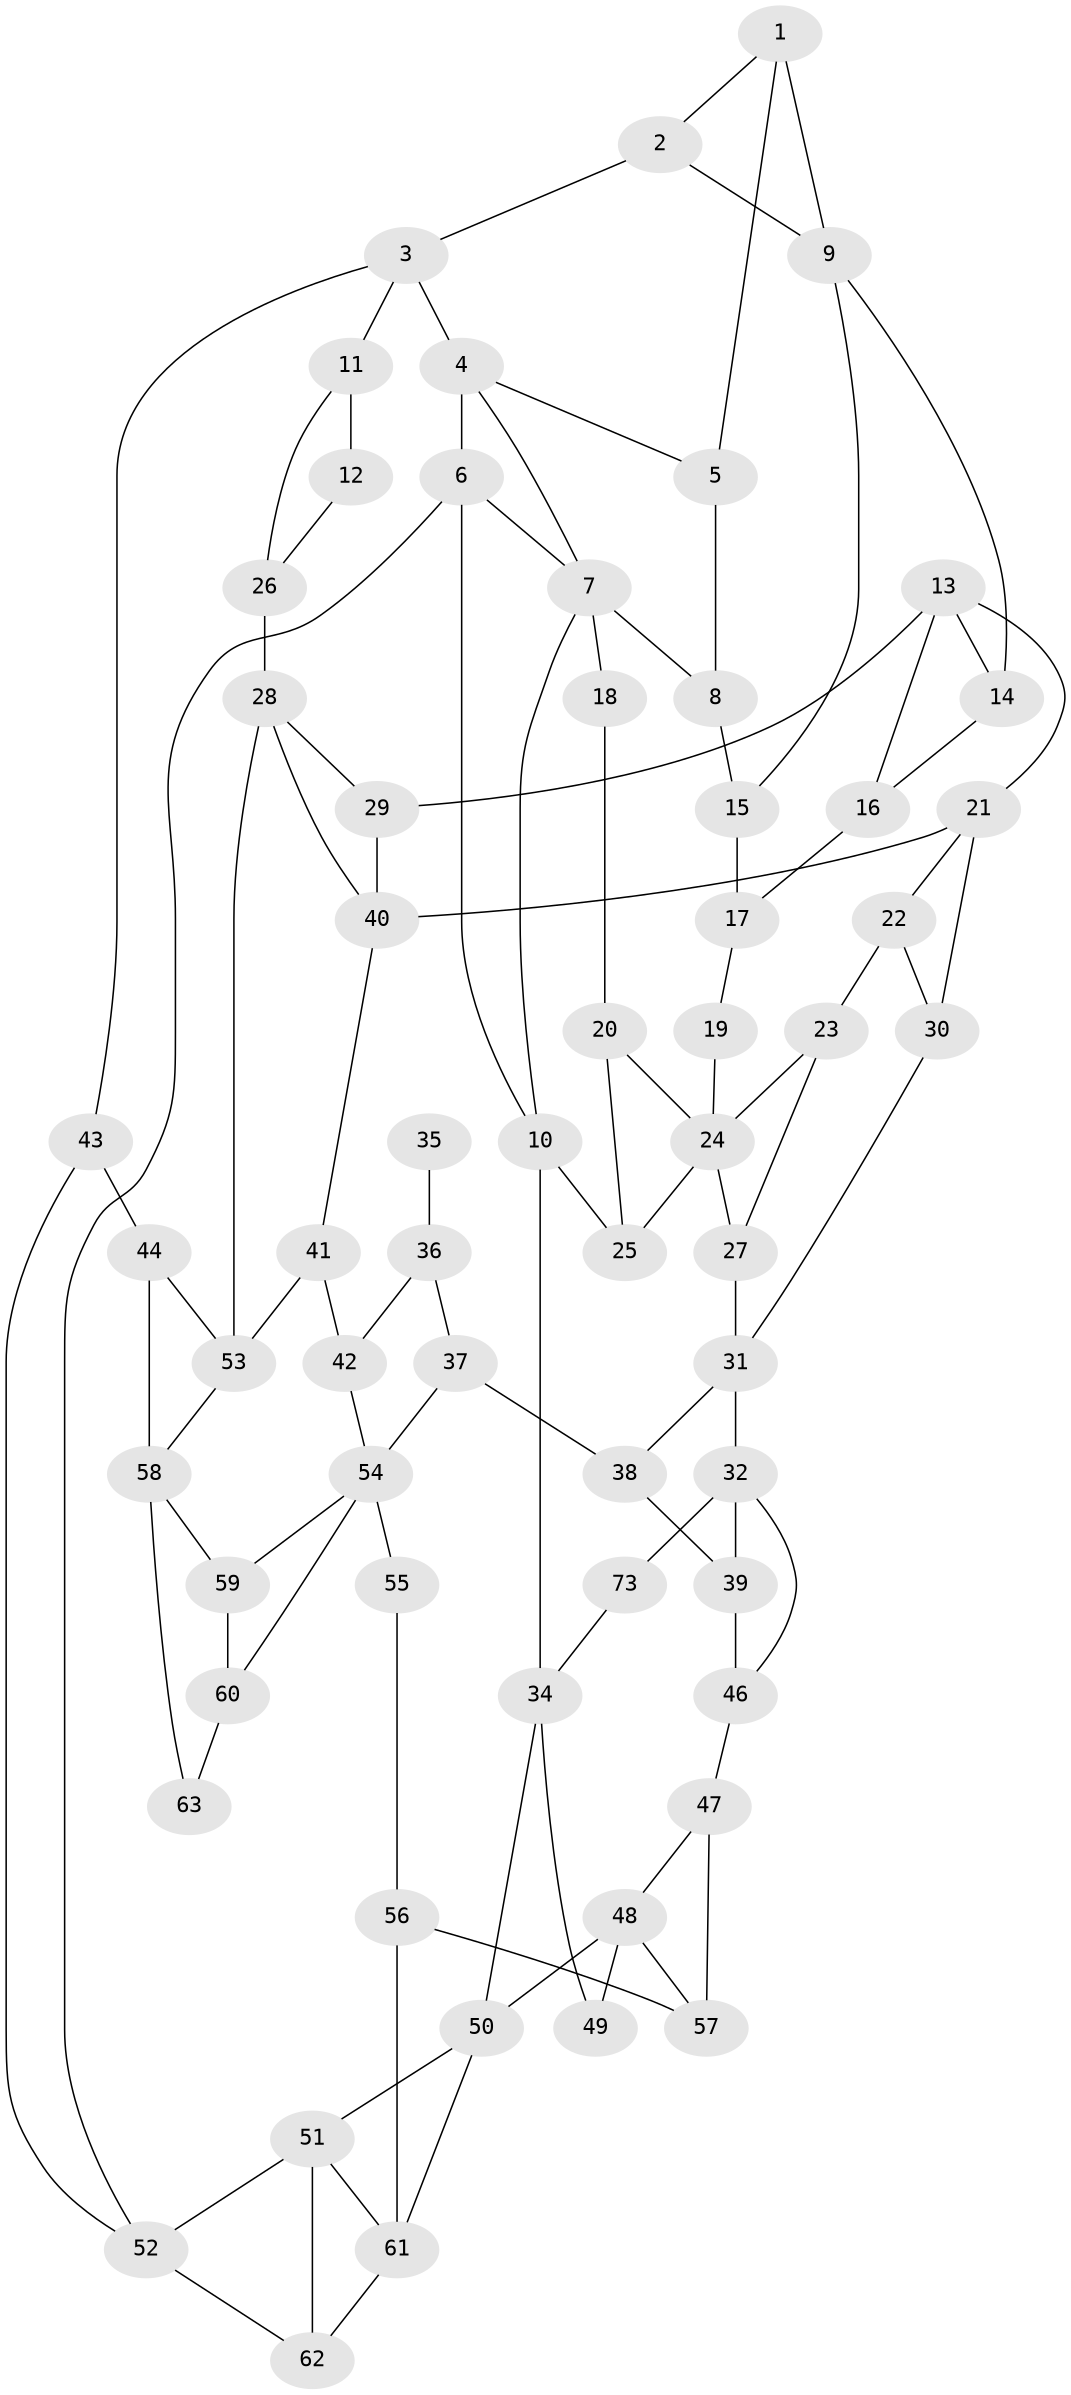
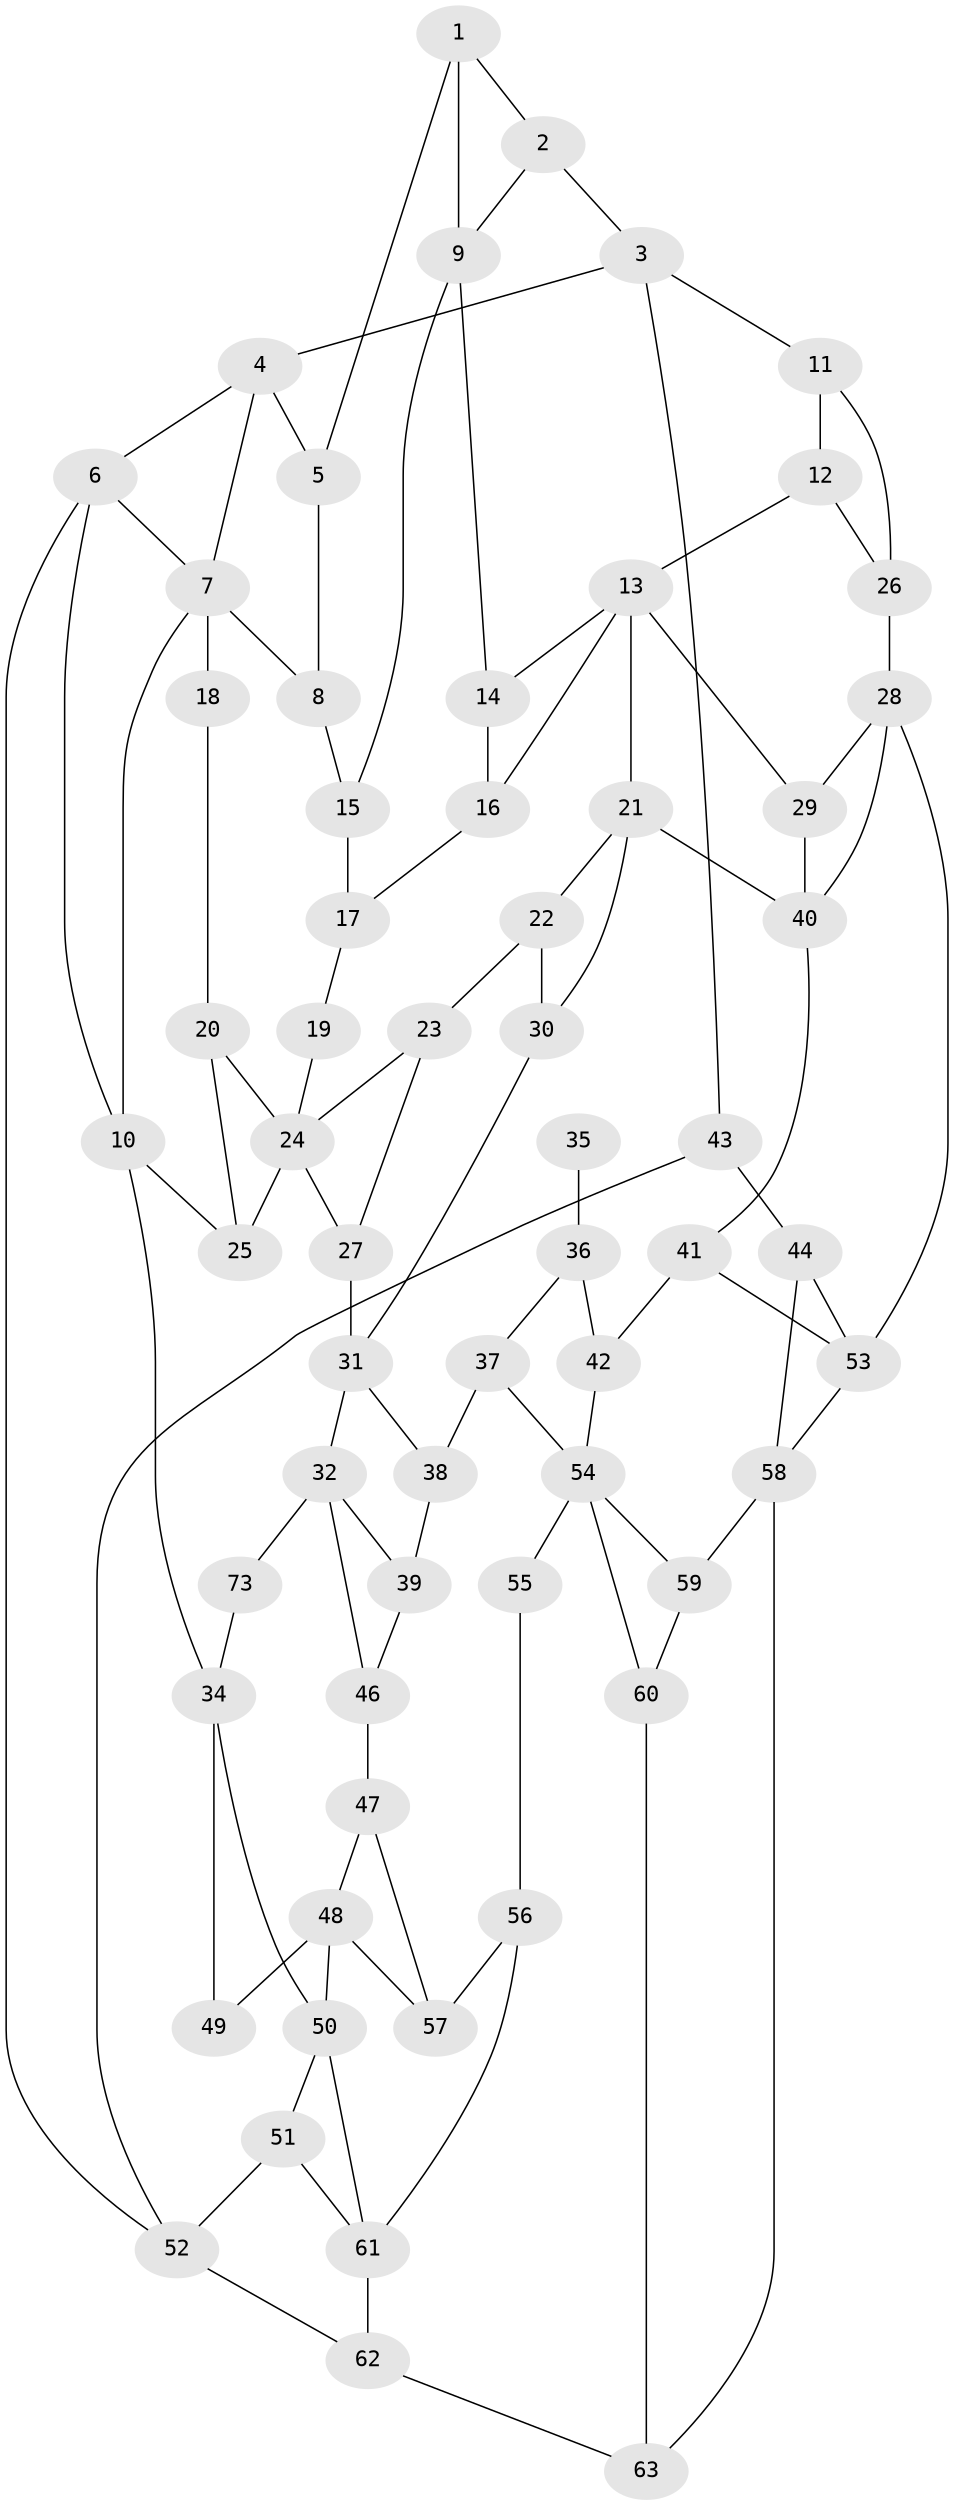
edge "12" -- "13": added
edge "51" -- "62": now "63" -- "62"
